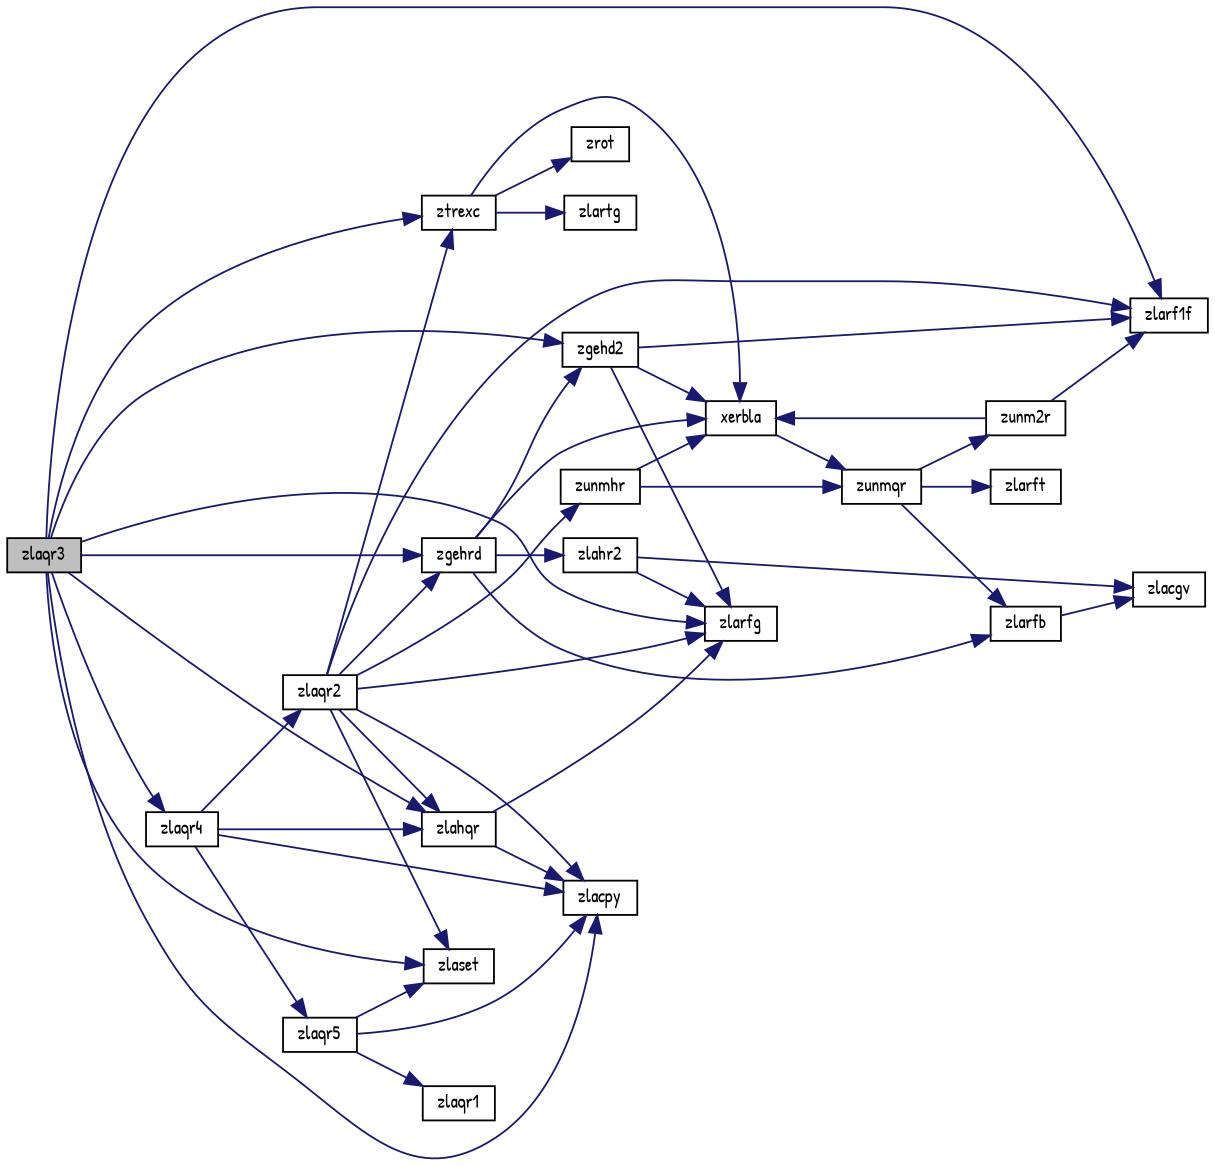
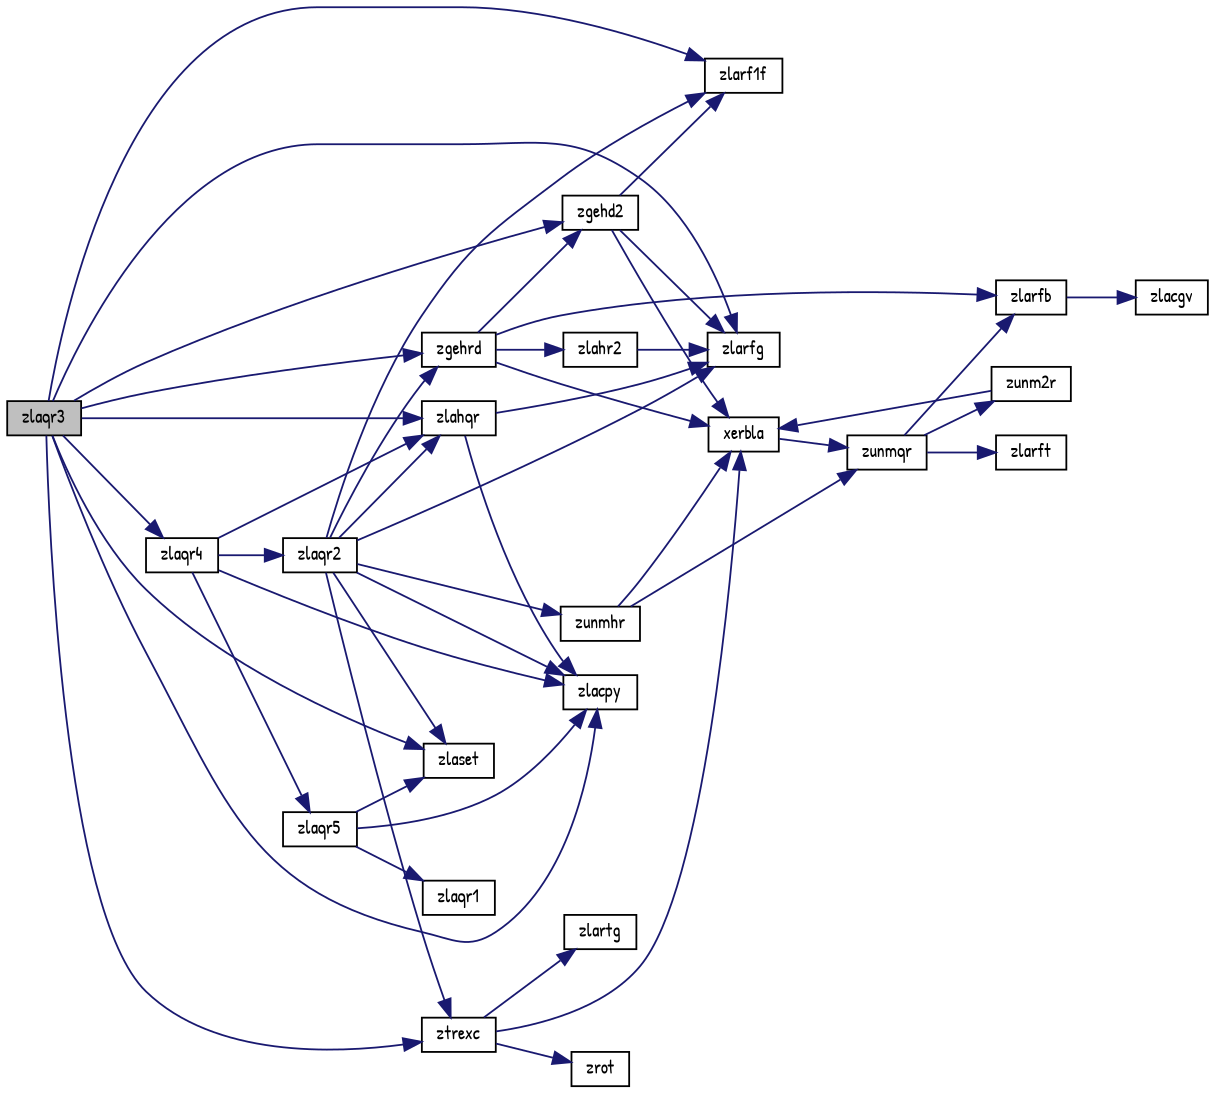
edge "zunm2r" -> "zlarf1f": removed
edge "zlahr2" -> "zlacgv": removed
